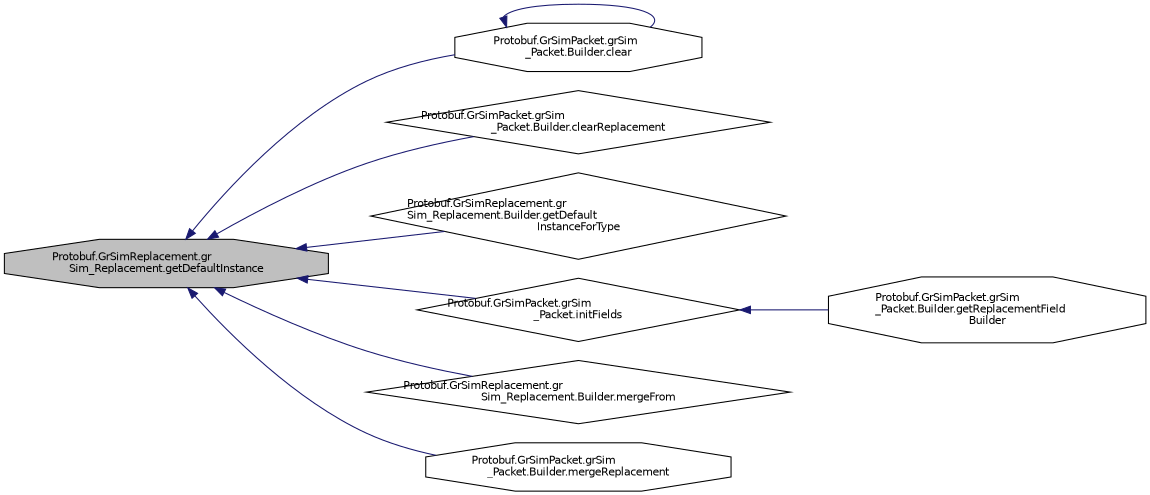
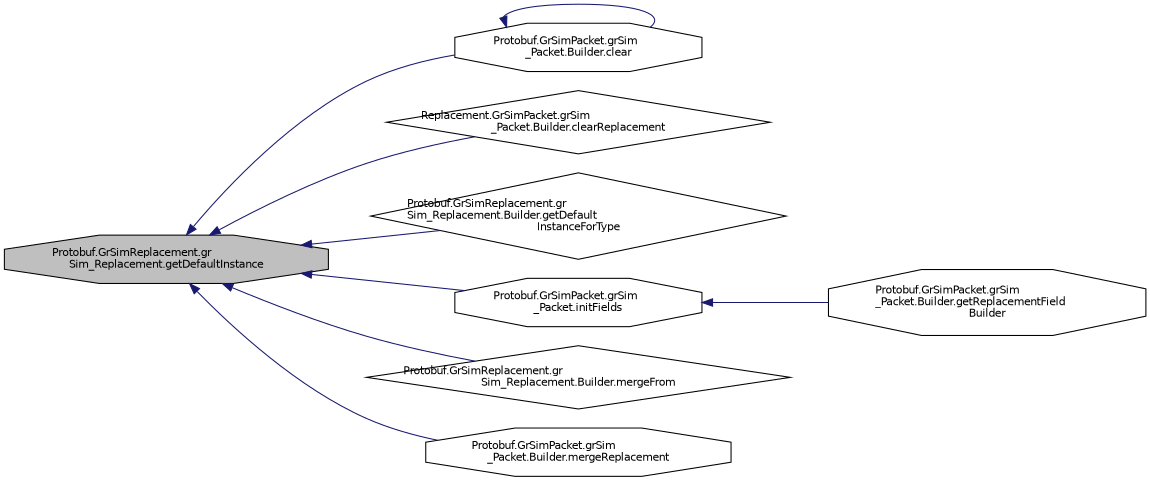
node "Protobuf.GrSimPacket.grSim _Packet.Builder.clearReplacement": label "Protobuf.GrSimPacket.grSim _Packet.Builder.clearReplacement" -> "Replacement.GrSimPacket.grSim _Packet.Builder.clearReplacement"
node "Protobuf.GrSimPacket.grSim _Packet.initFields": shape diamond -> octagon
